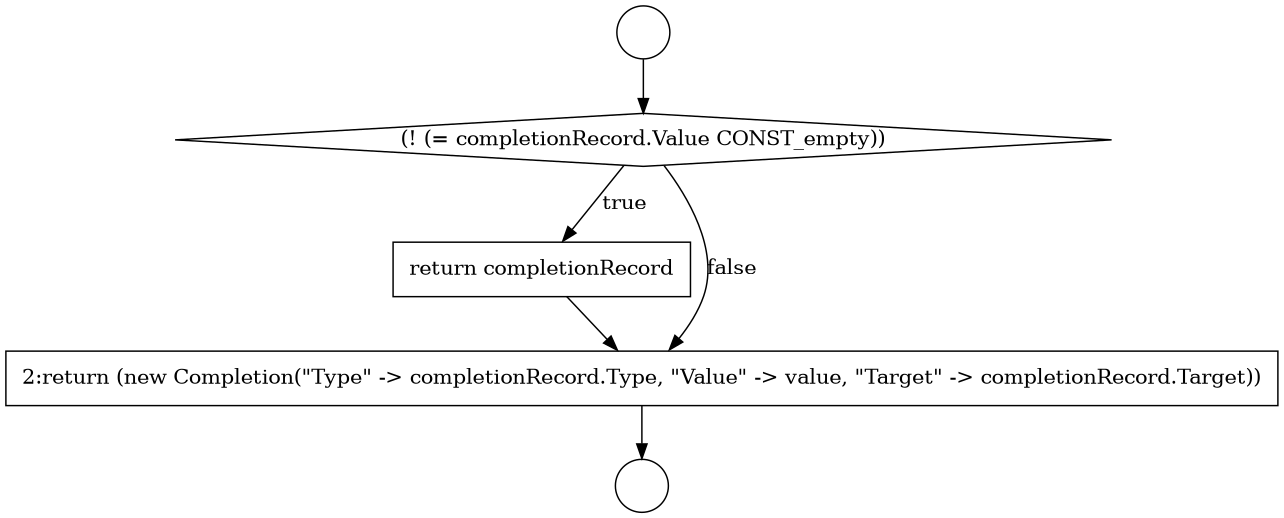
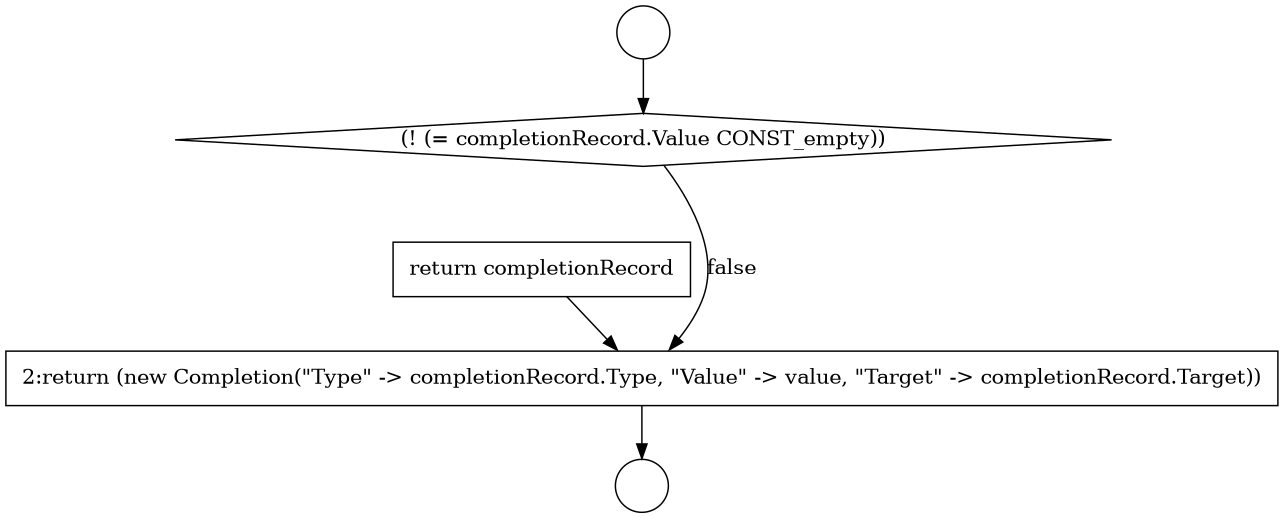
edge "(! (= completionRecord.Value CONST_empty))" -> "return completionRecord": removed, label "true"
